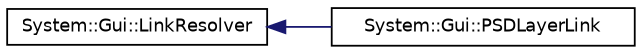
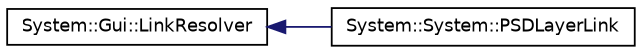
node "System::Gui::PSDLayerLink": label "System::Gui::PSDLayerLink" -> "System::System::PSDLayerLink"
